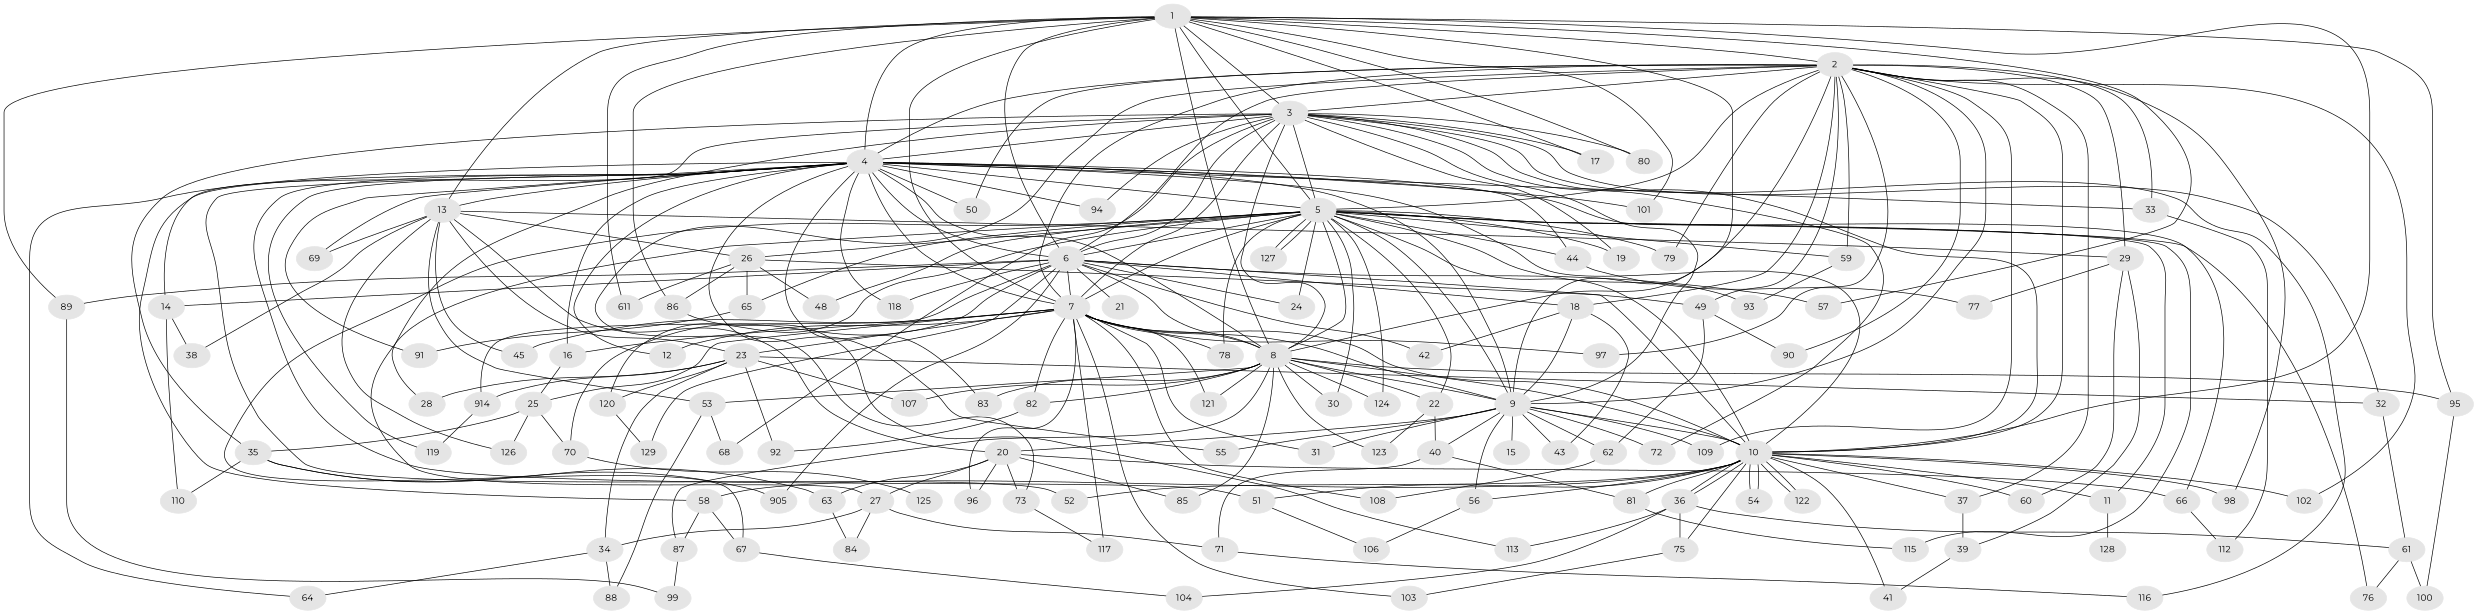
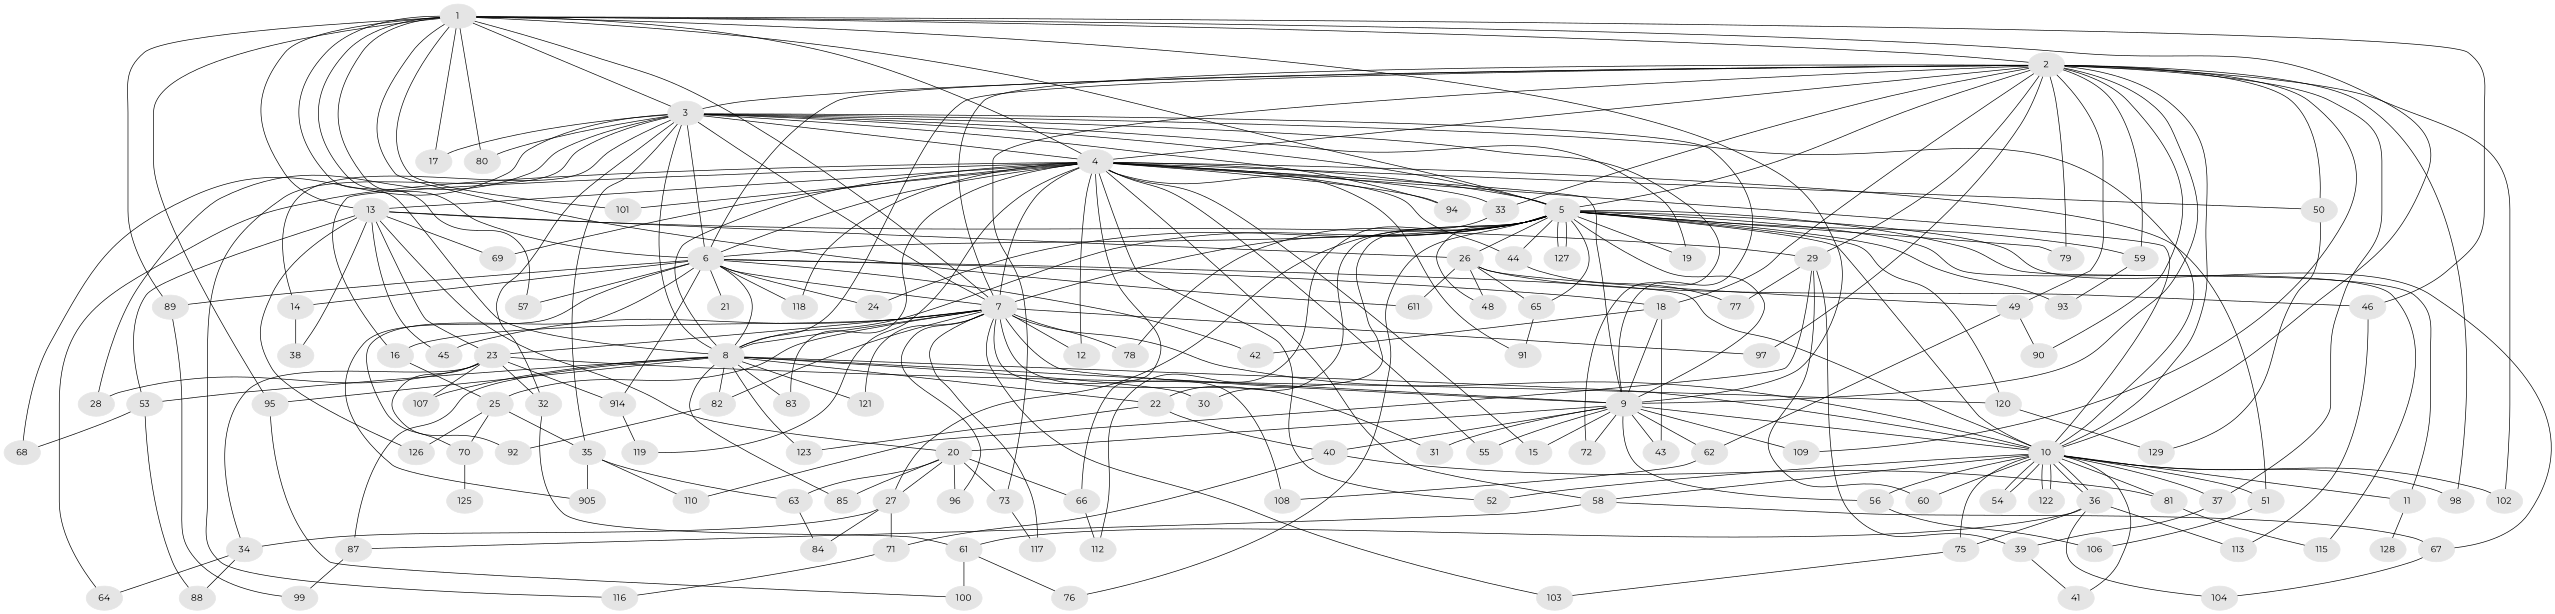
edge "4" -- "15": added
node "86": label "86" -> "46"
edge "6" -- "129": now "50" -- "129"
edge "14" -- "110": now "29" -- "110"
node "124": removed
